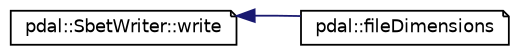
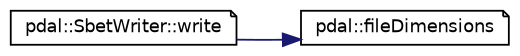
edge "pdal::fileDimensions" -> "pdal::SbetWriter::write": reversed
